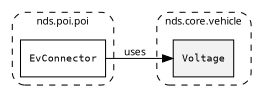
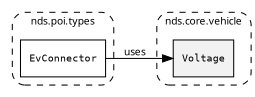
cluster "nds.poi.poi": label "nds.poi.poi" -> "nds.poi.types"
